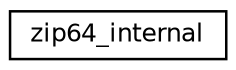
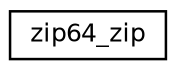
node "zip64_internal": label "zip64_internal" -> "zip64_zip"
